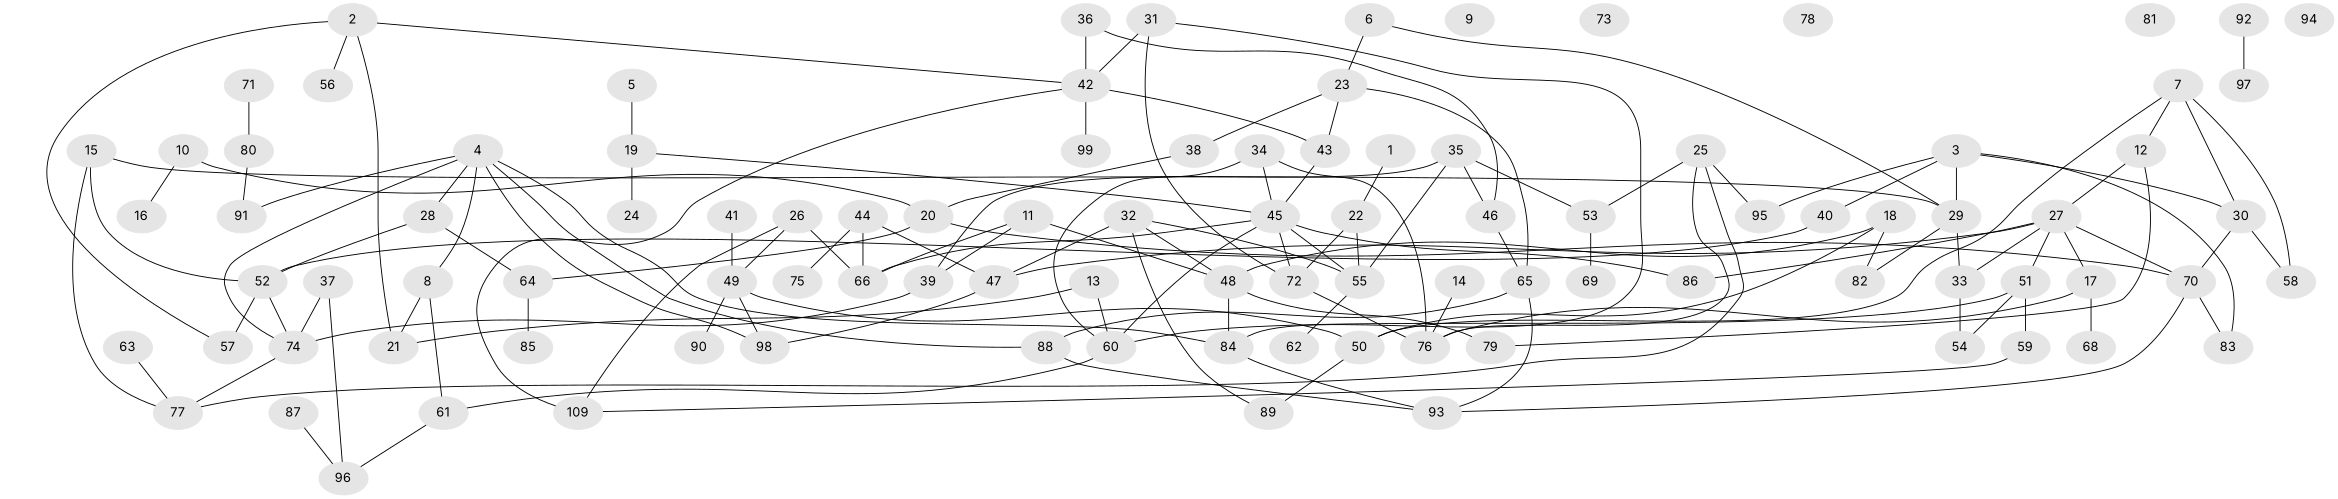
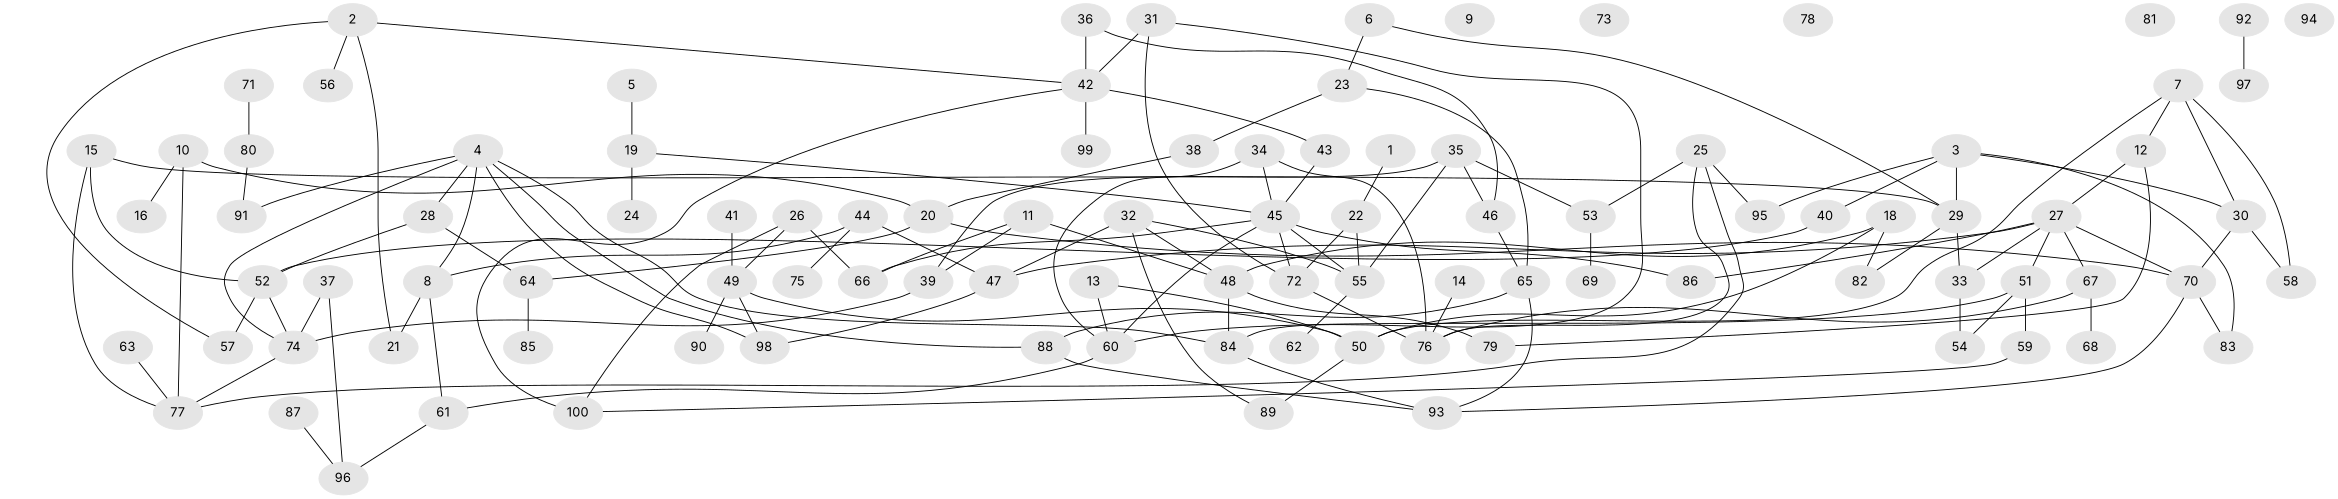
edge "23" -- "43": removed
edge "44" -- "66": now "44" -- "8"
edge "10" -- "77": added
node "17": label "17" -> "67"
edge "13" -- "21": now "13" -- "50"
node "109": label "109" -> "100"
